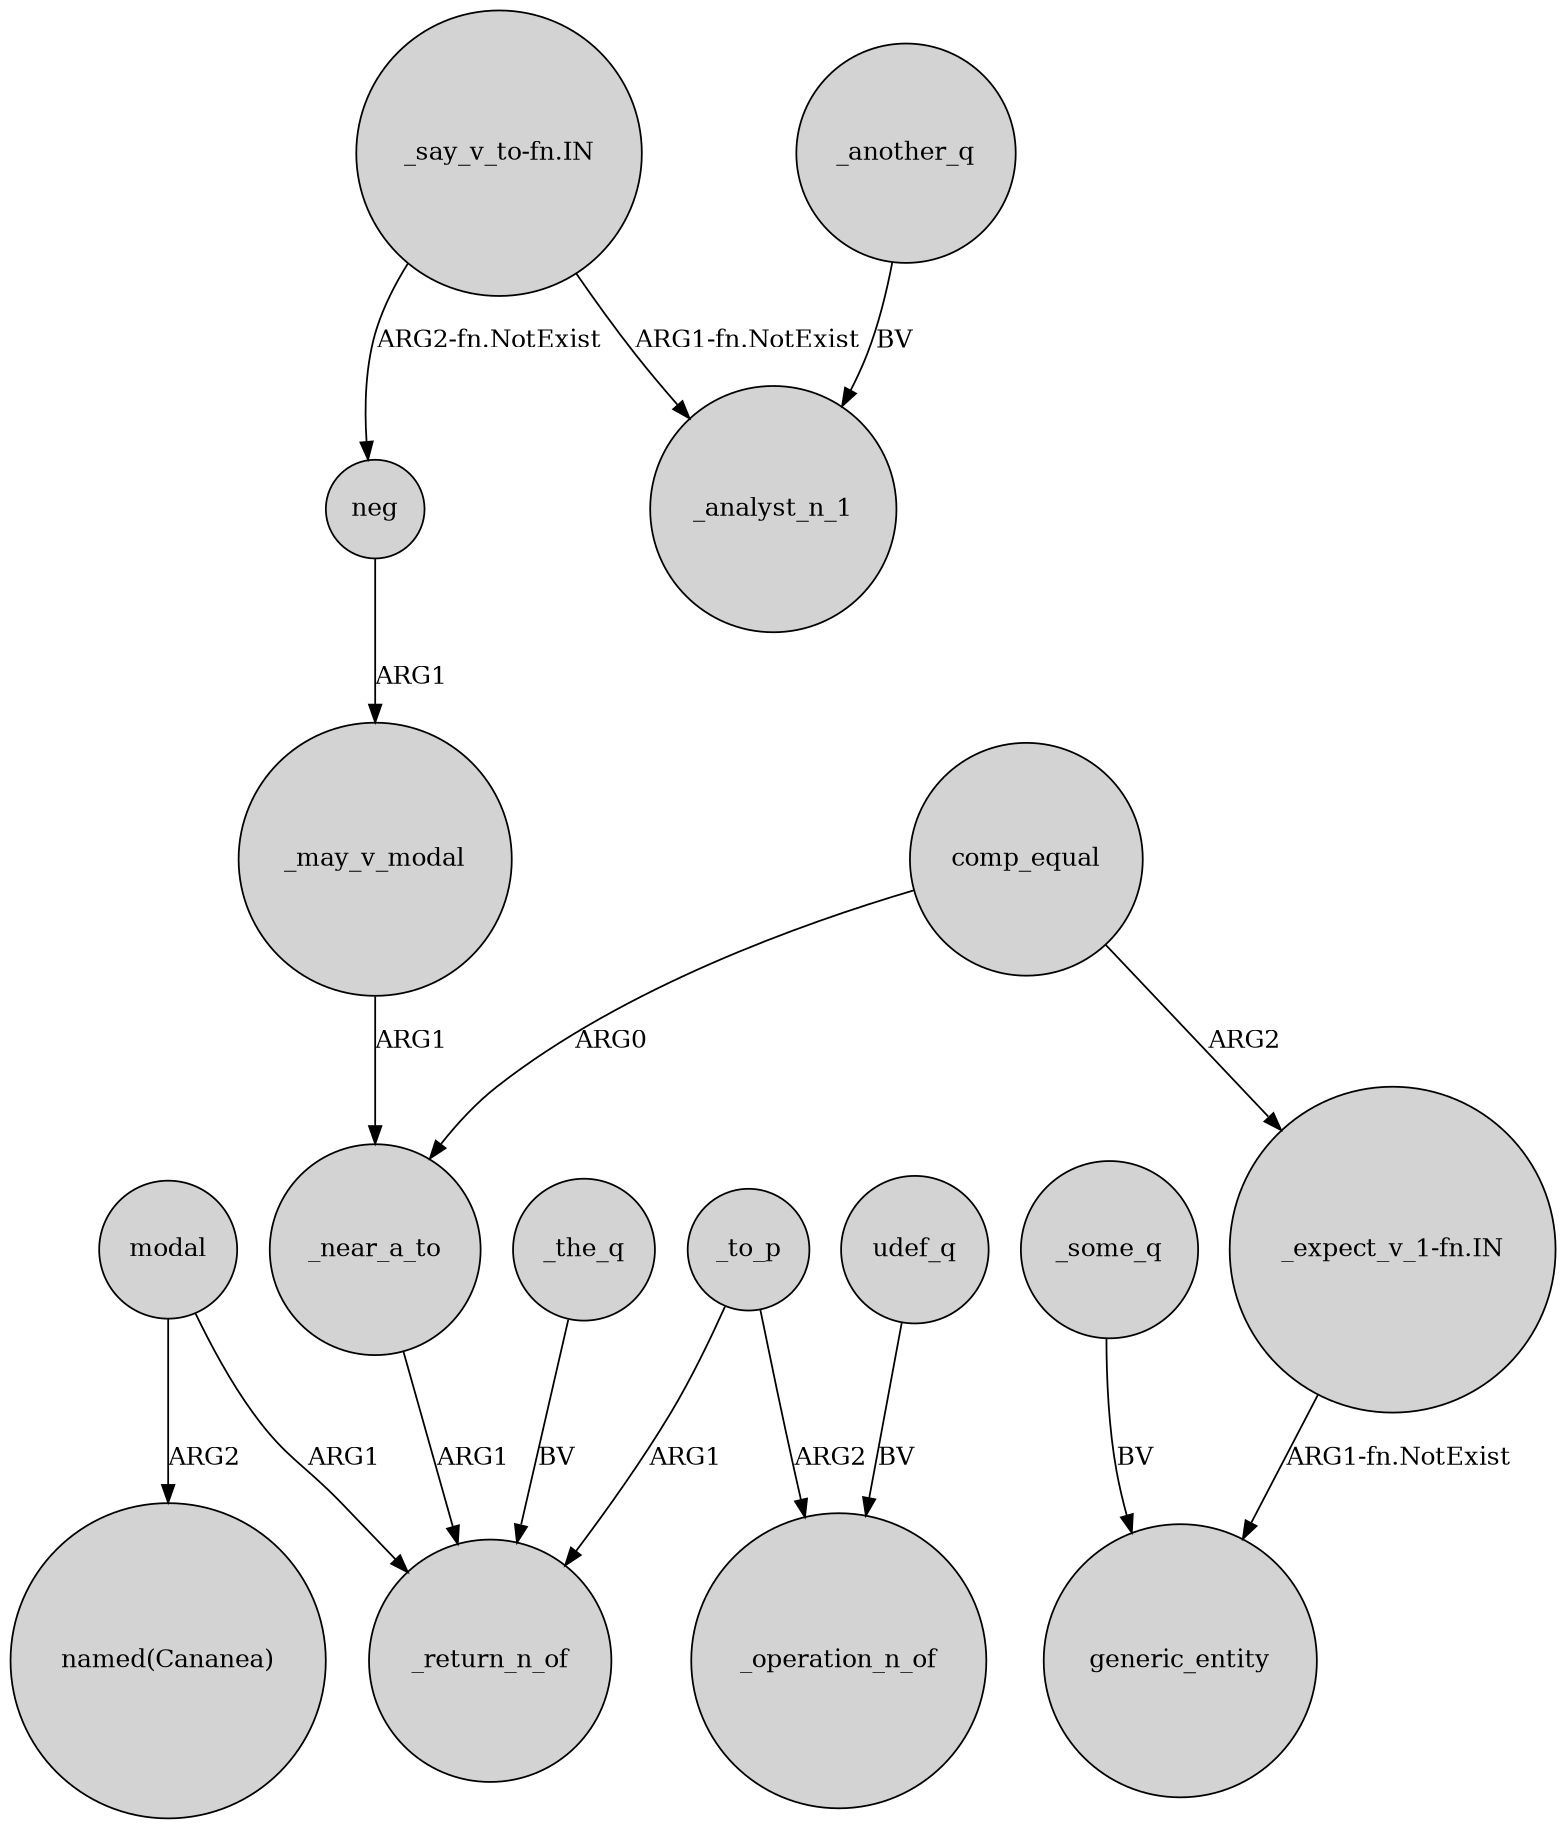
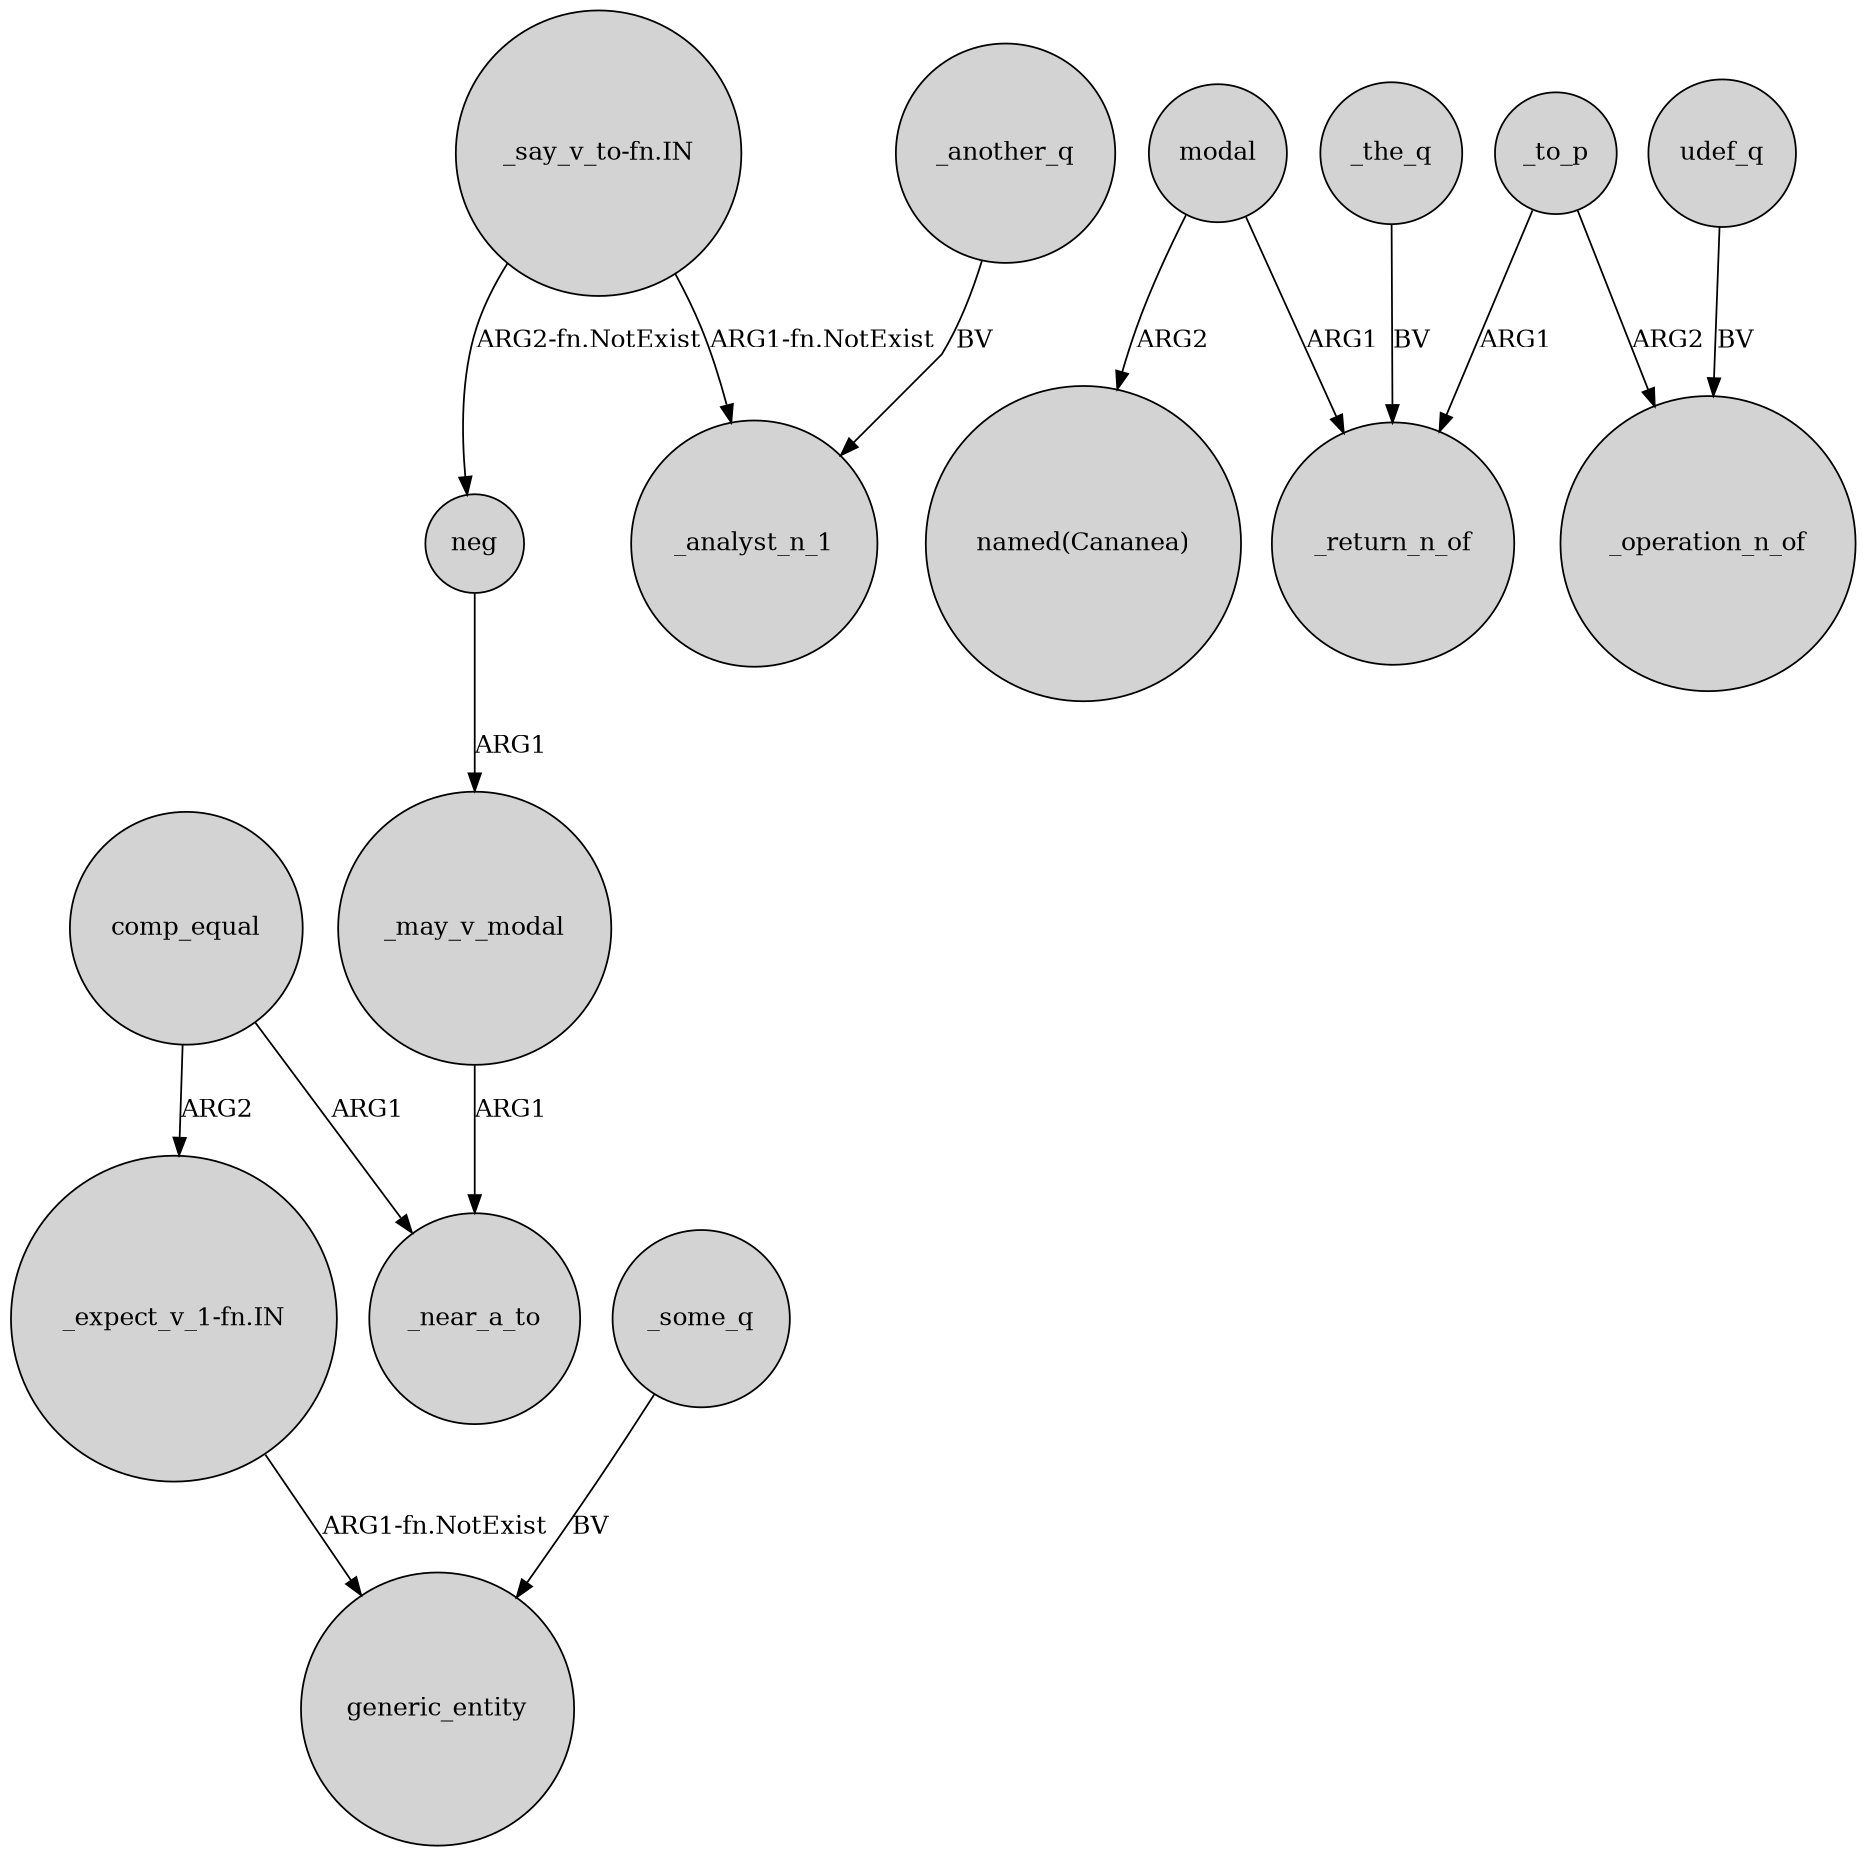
edge "comp_equal" -> "_near_a_to": label "ARG0" -> "ARG1"
edge "_near_a_to" -> "_return_n_of": removed, label "ARG1"
